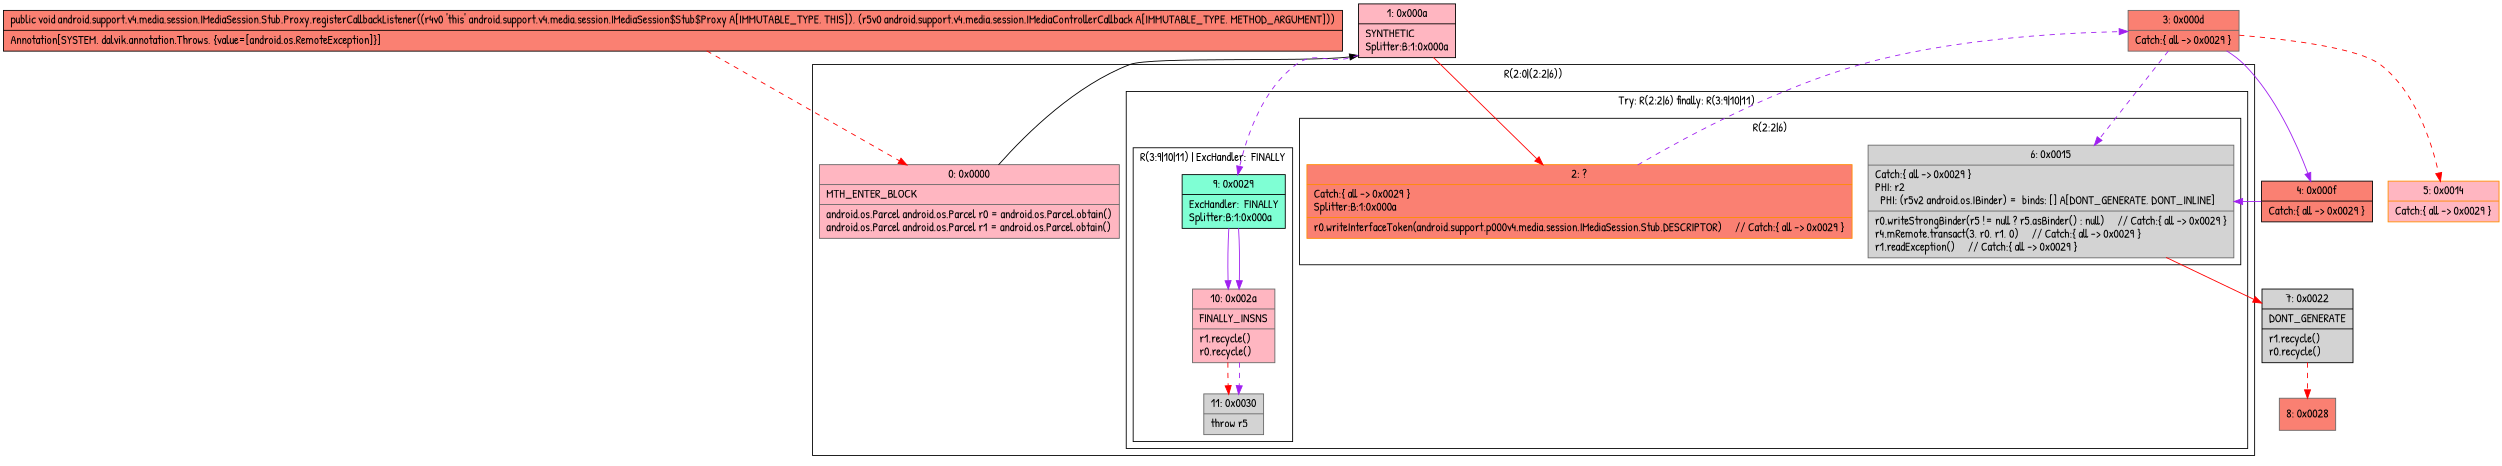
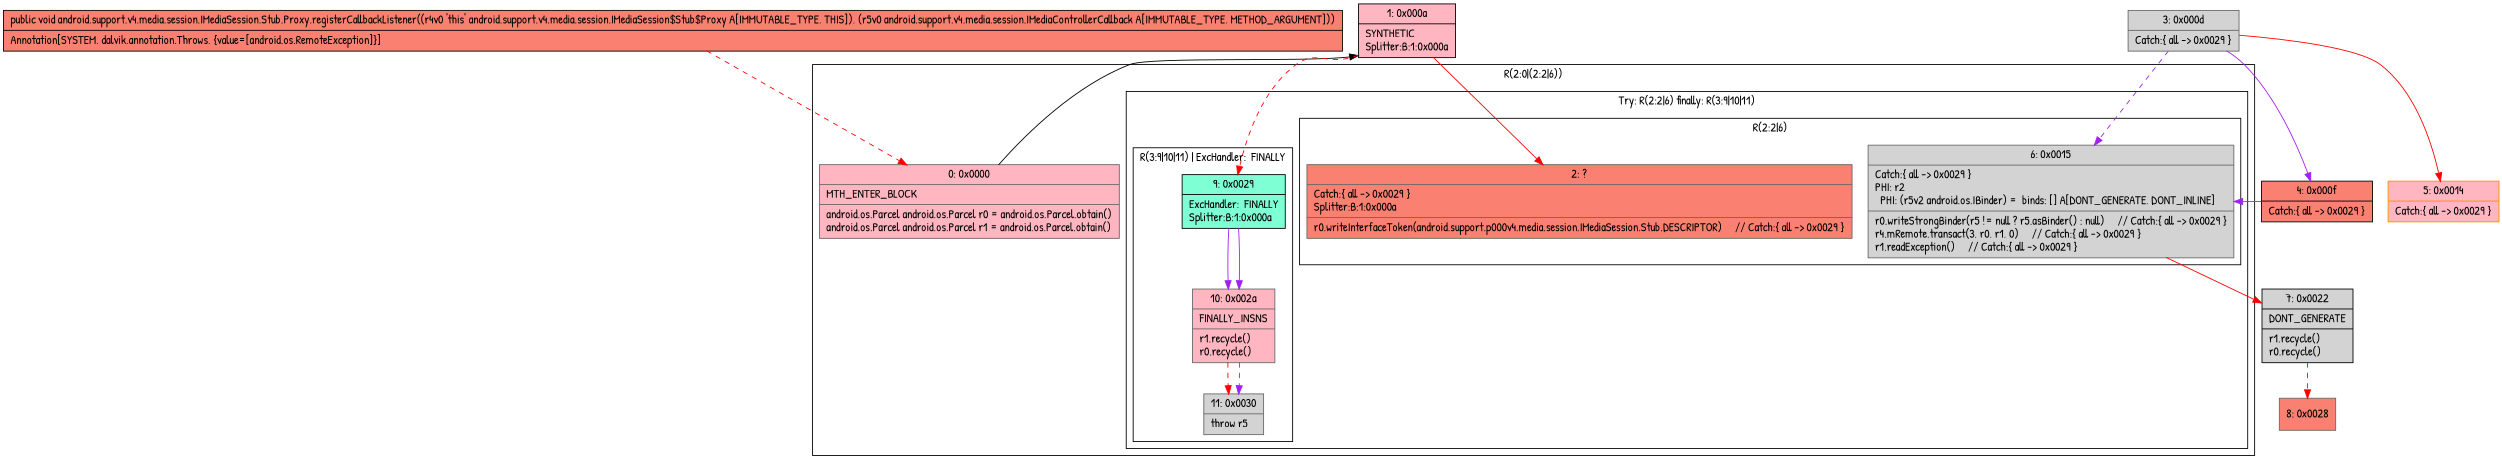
node "3: 0x000d": fillcolor salmon -> lightgrey
edge "2: ?" -> "3: 0x000d": removed
edge "3: 0x000d" -> "5: 0x0014": style dashed -> solid
edge "1: 0x000a" -> "9: 0x0029": color purple -> red
node "2: ?": color darkorange -> gray40
